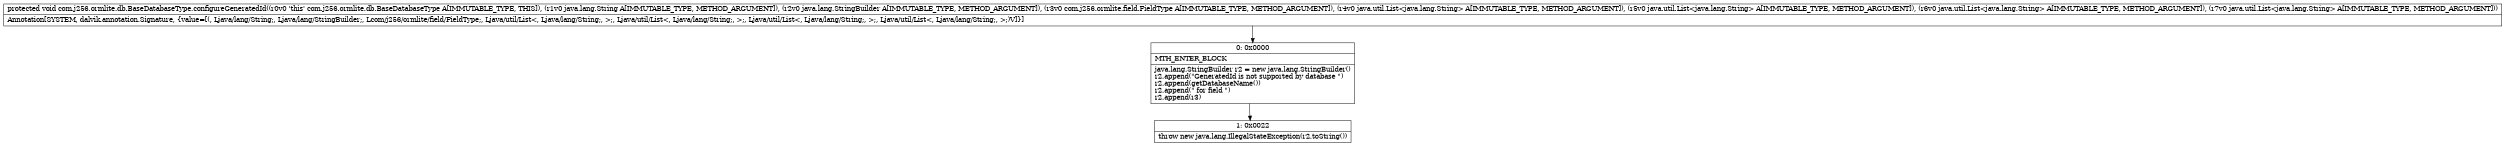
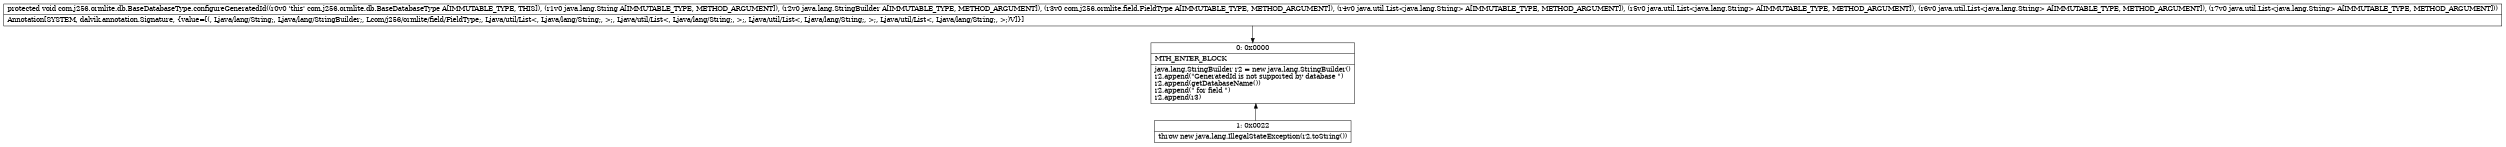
edge "0: 0x0000" -> "1: 0x0022": reversed
